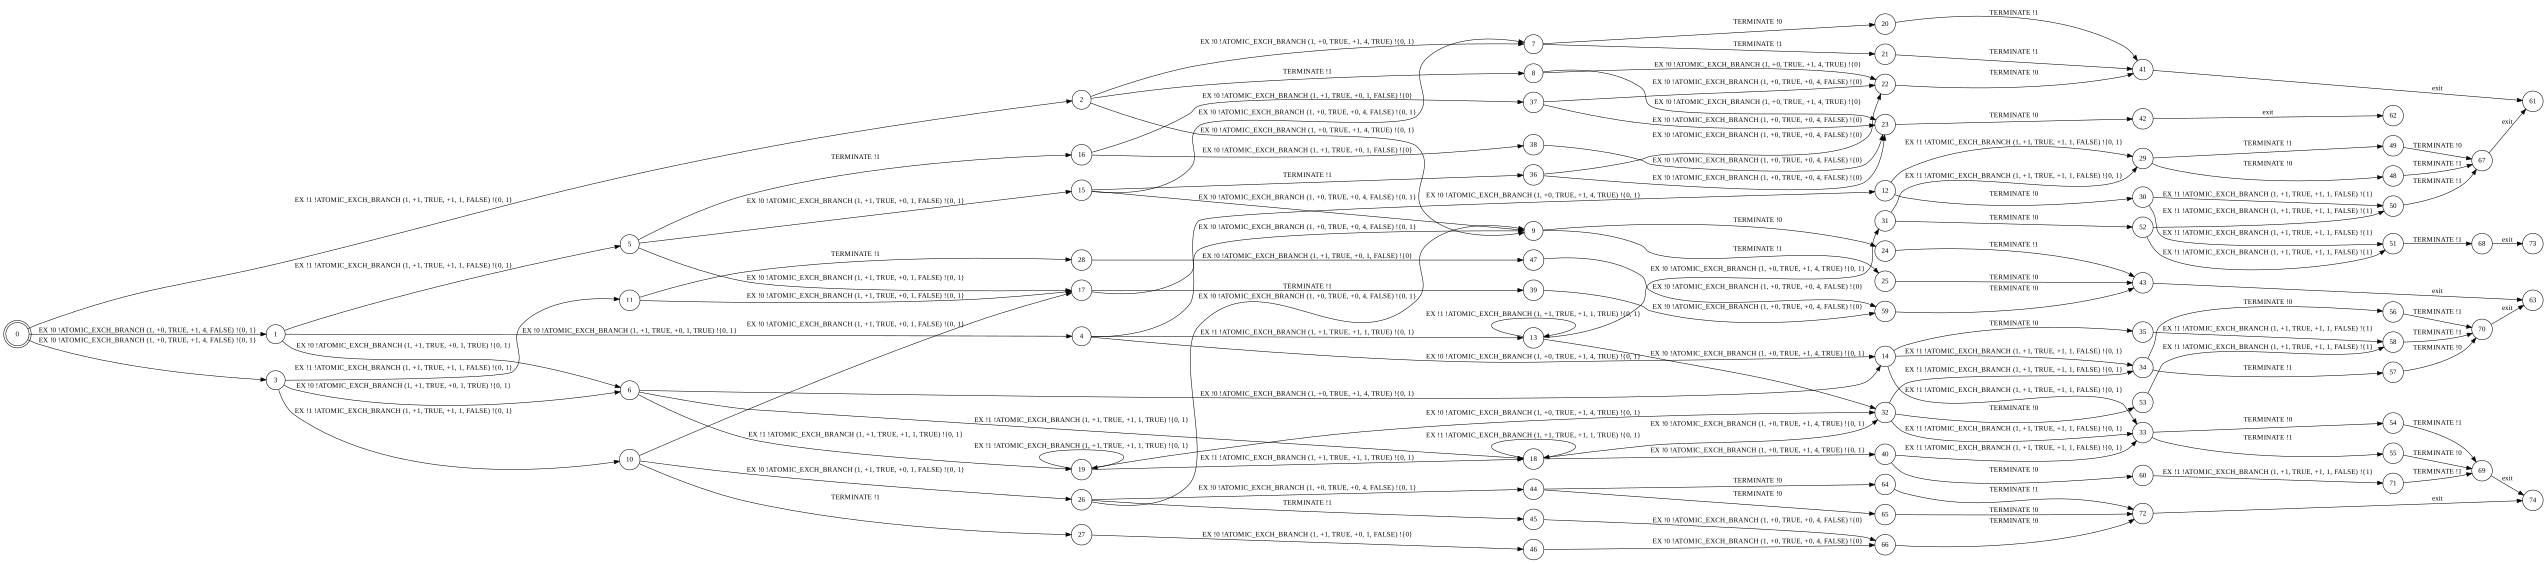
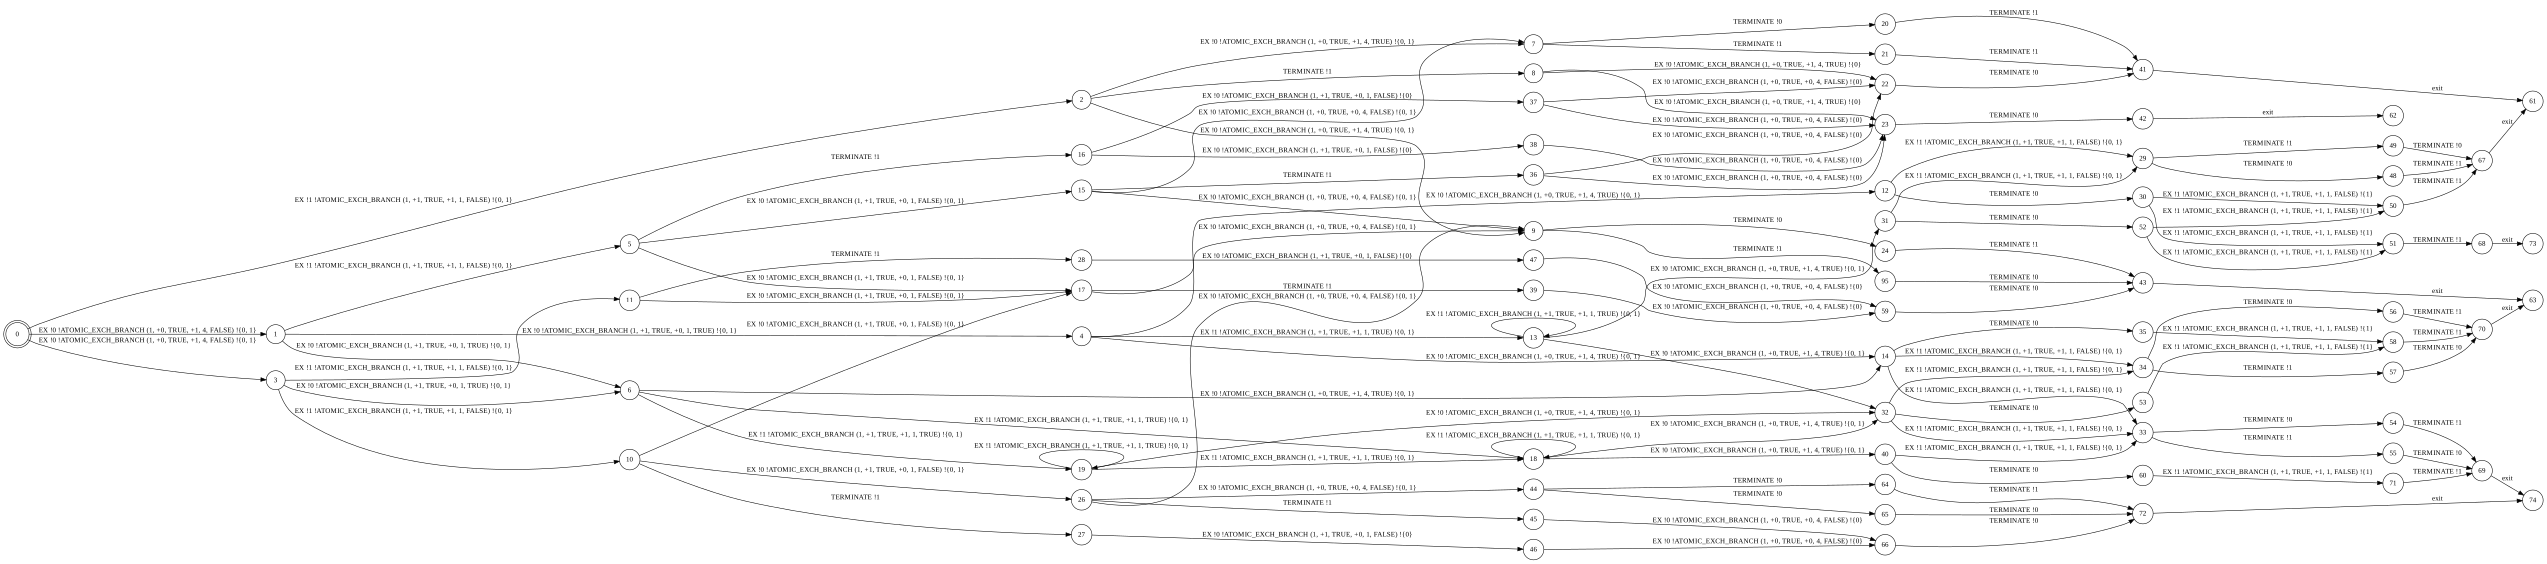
node "25": label "25" -> "95"
